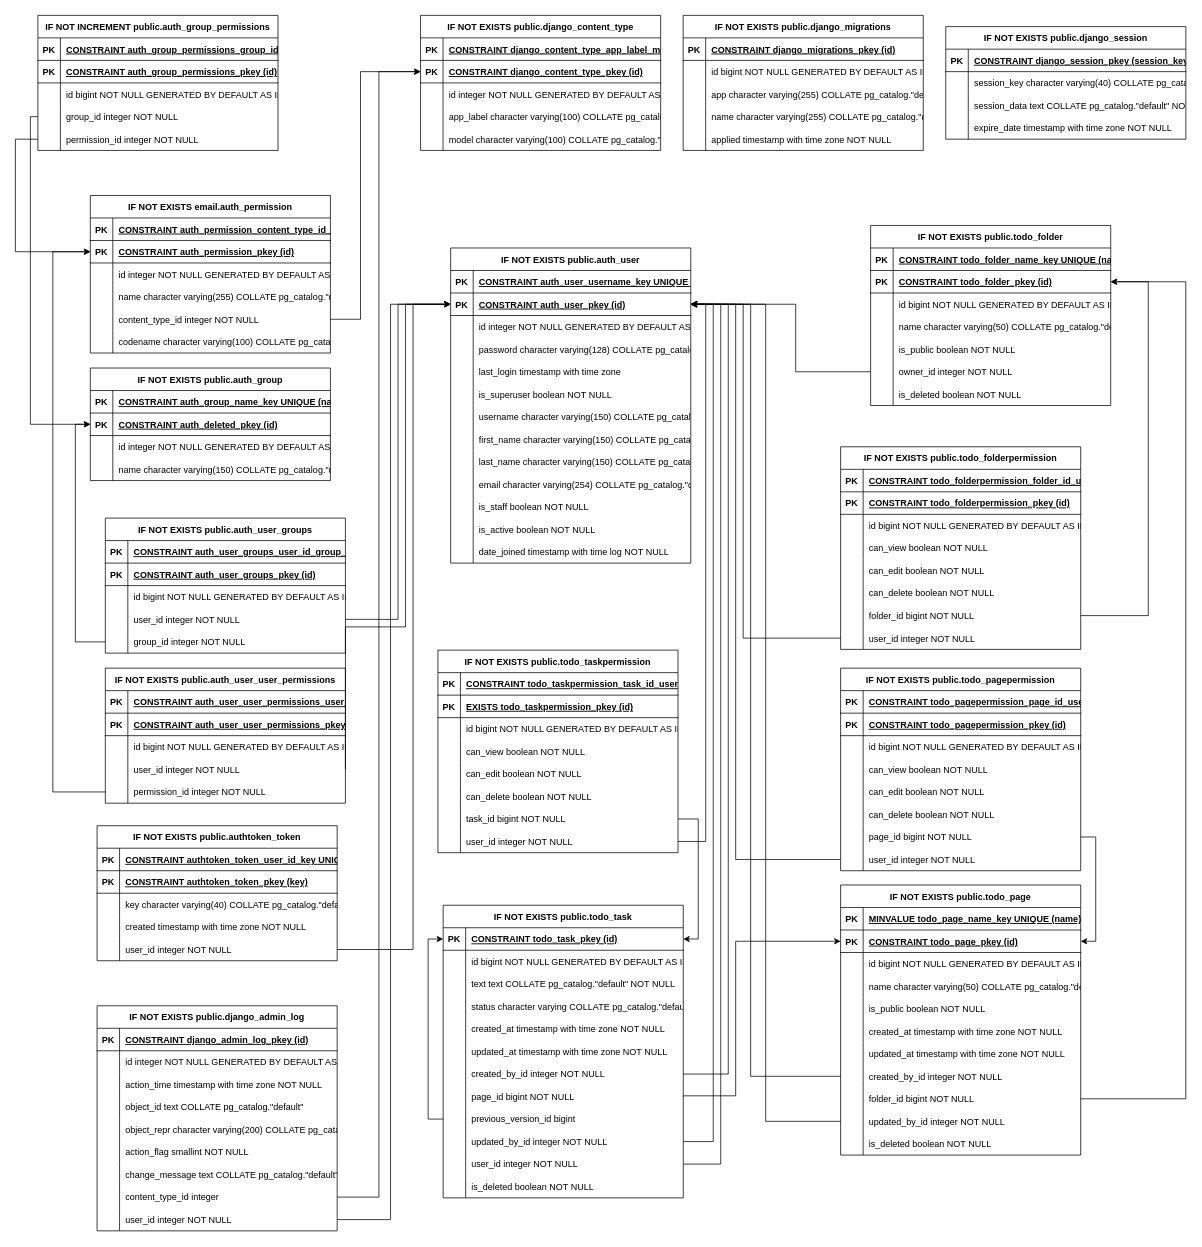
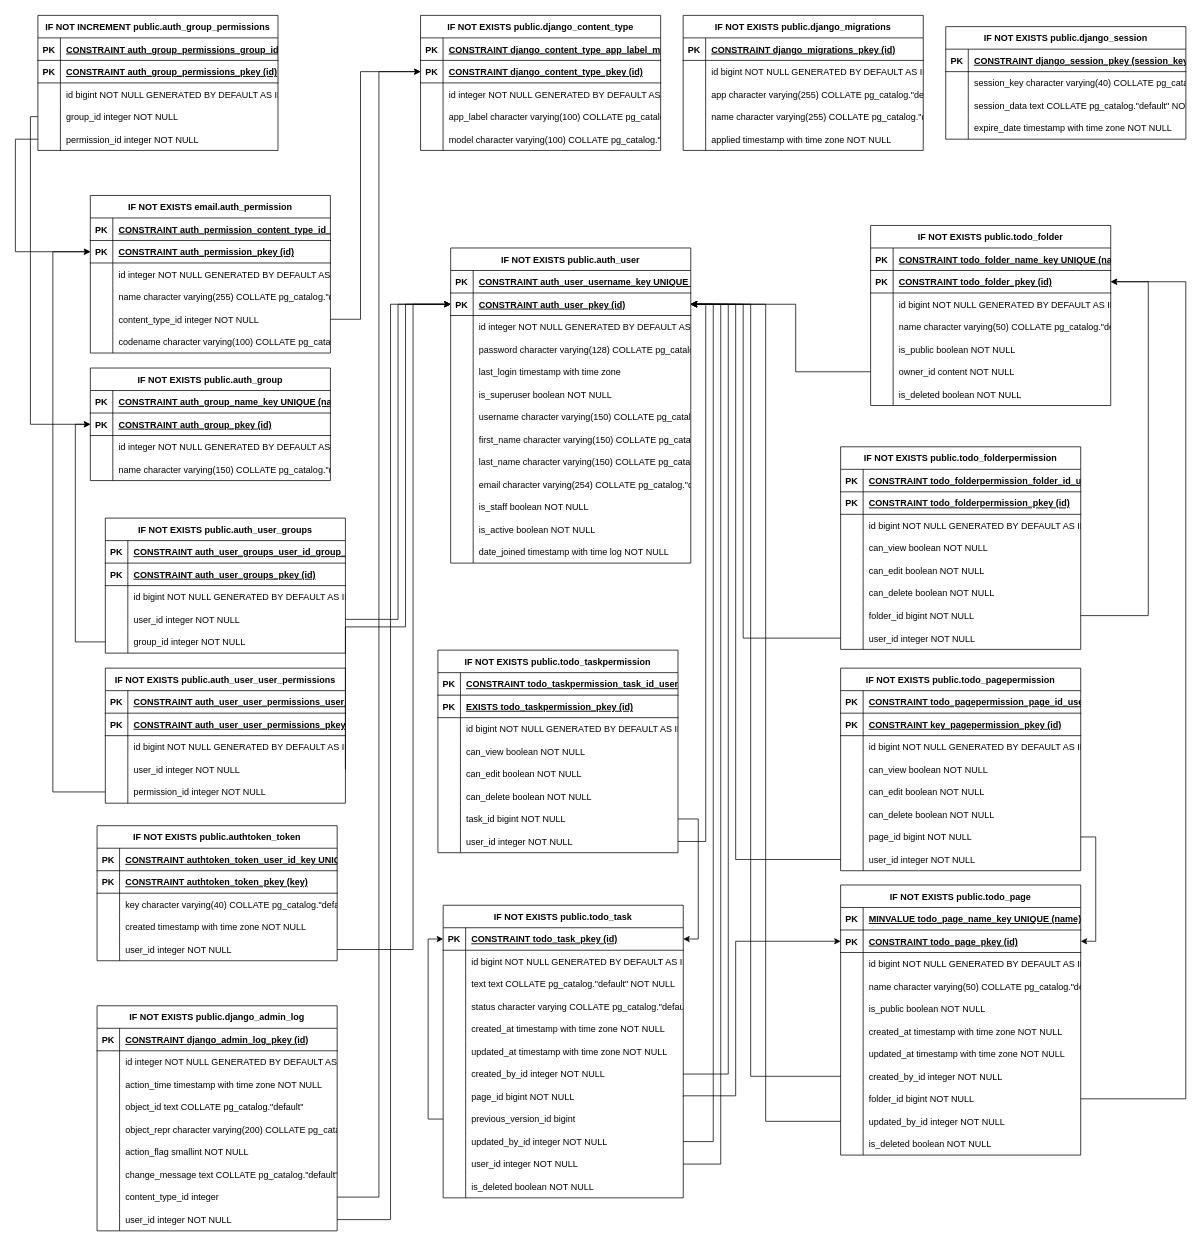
node "owner_id integer NOT NULL": label "owner_id integer NOT NULL" -> "owner_id content NOT NULL"
node "CONSTRAINT auth_deleted_pkey (id)": label "CONSTRAINT auth_deleted_pkey (id)" -> "CONSTRAINT auth_group_pkey (id)"
node "CONSTRAINT todo_pagepermission_pkey (id)": label "CONSTRAINT todo_pagepermission_pkey (id)" -> "CONSTRAINT key_pagepermission_pkey (id)"
